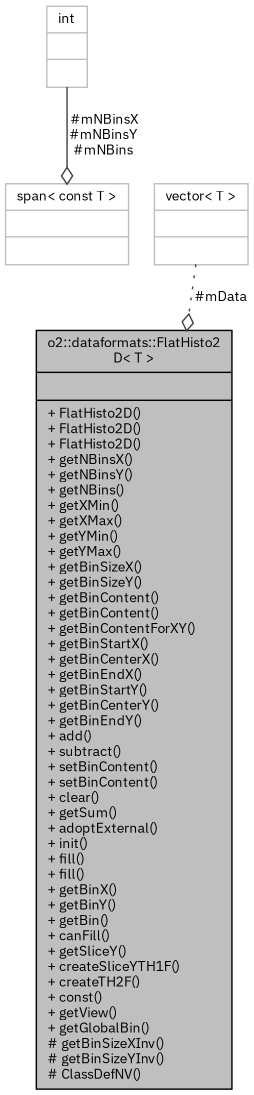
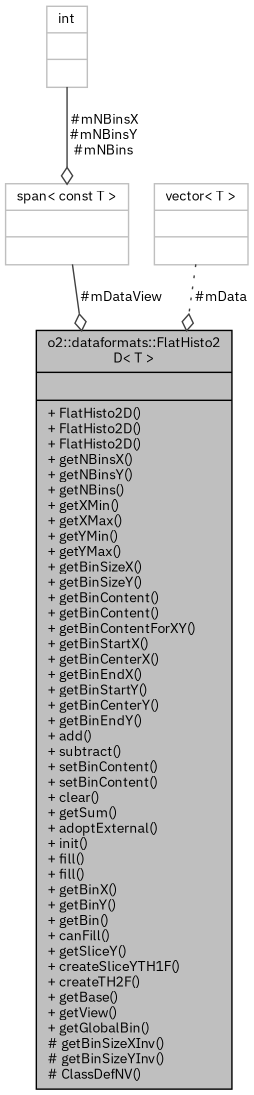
edge "span< const T >" -> "o2::dataformats::FlatHisto2": added, label "#mDataView"
node "o2::dataformats::FlatHisto2": text "+ const()" -> "+ getBase()"
